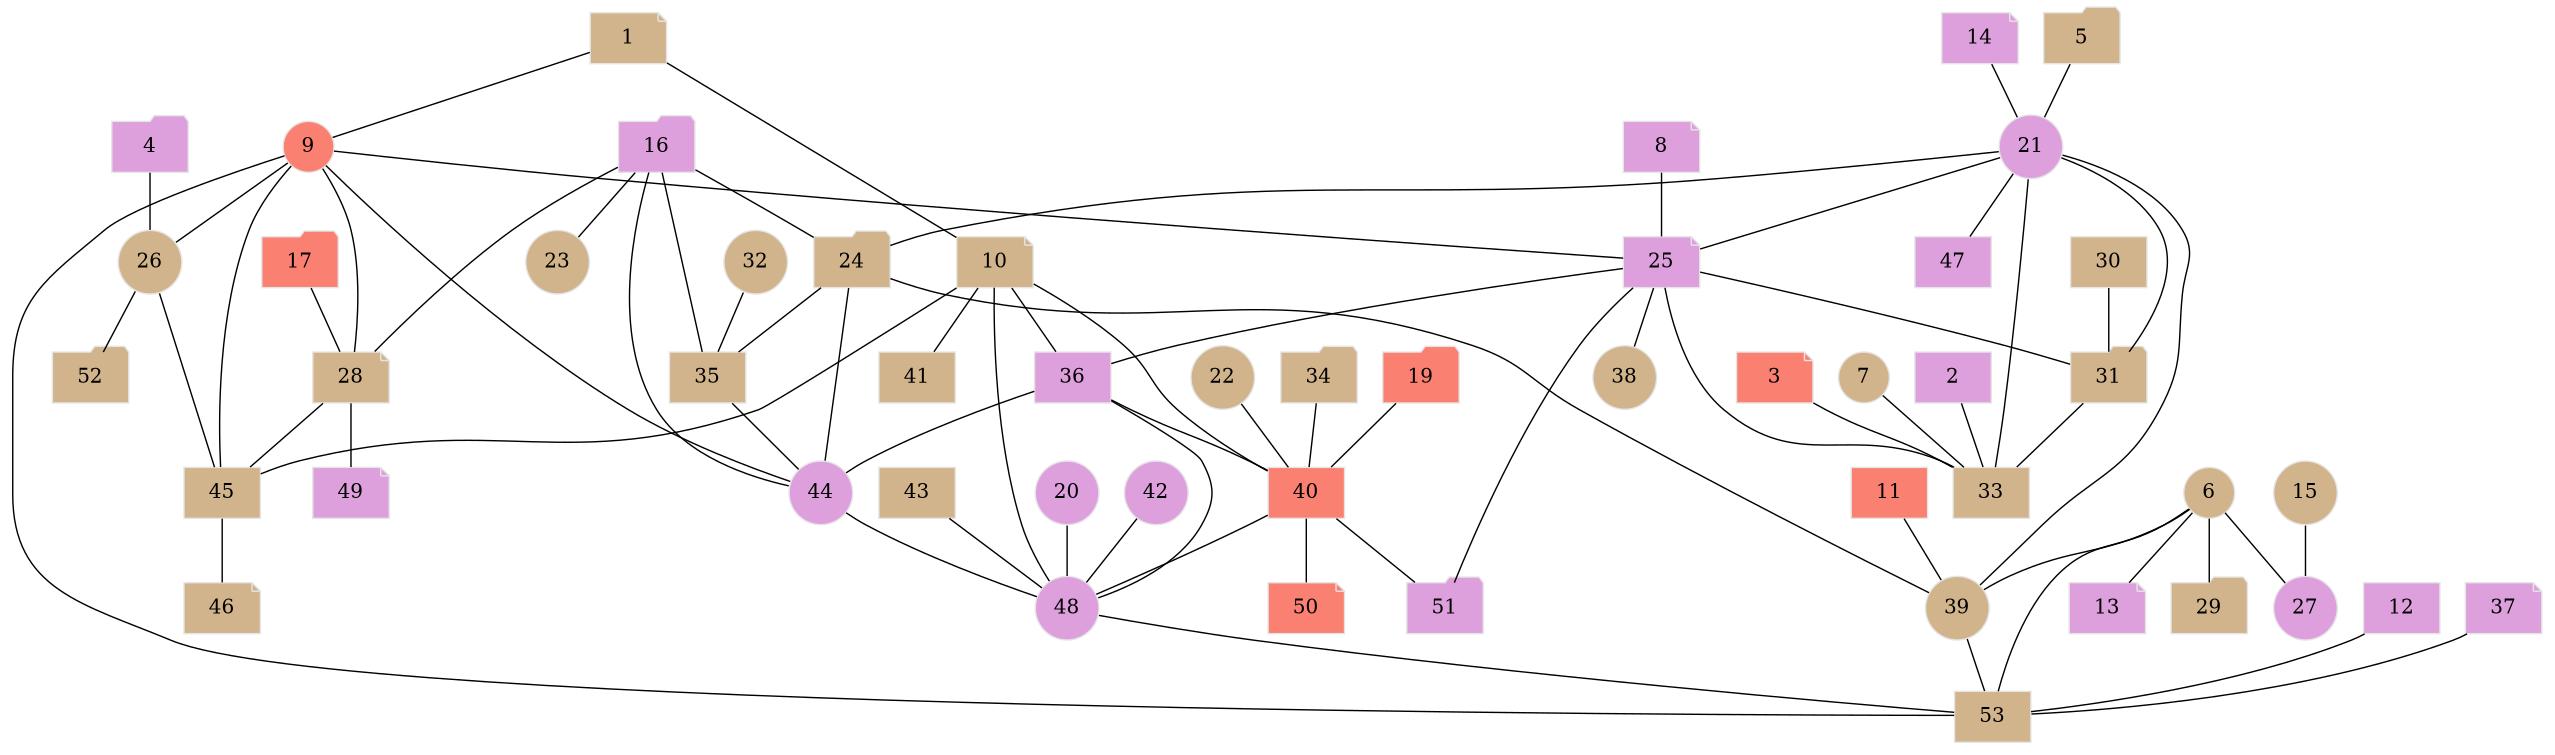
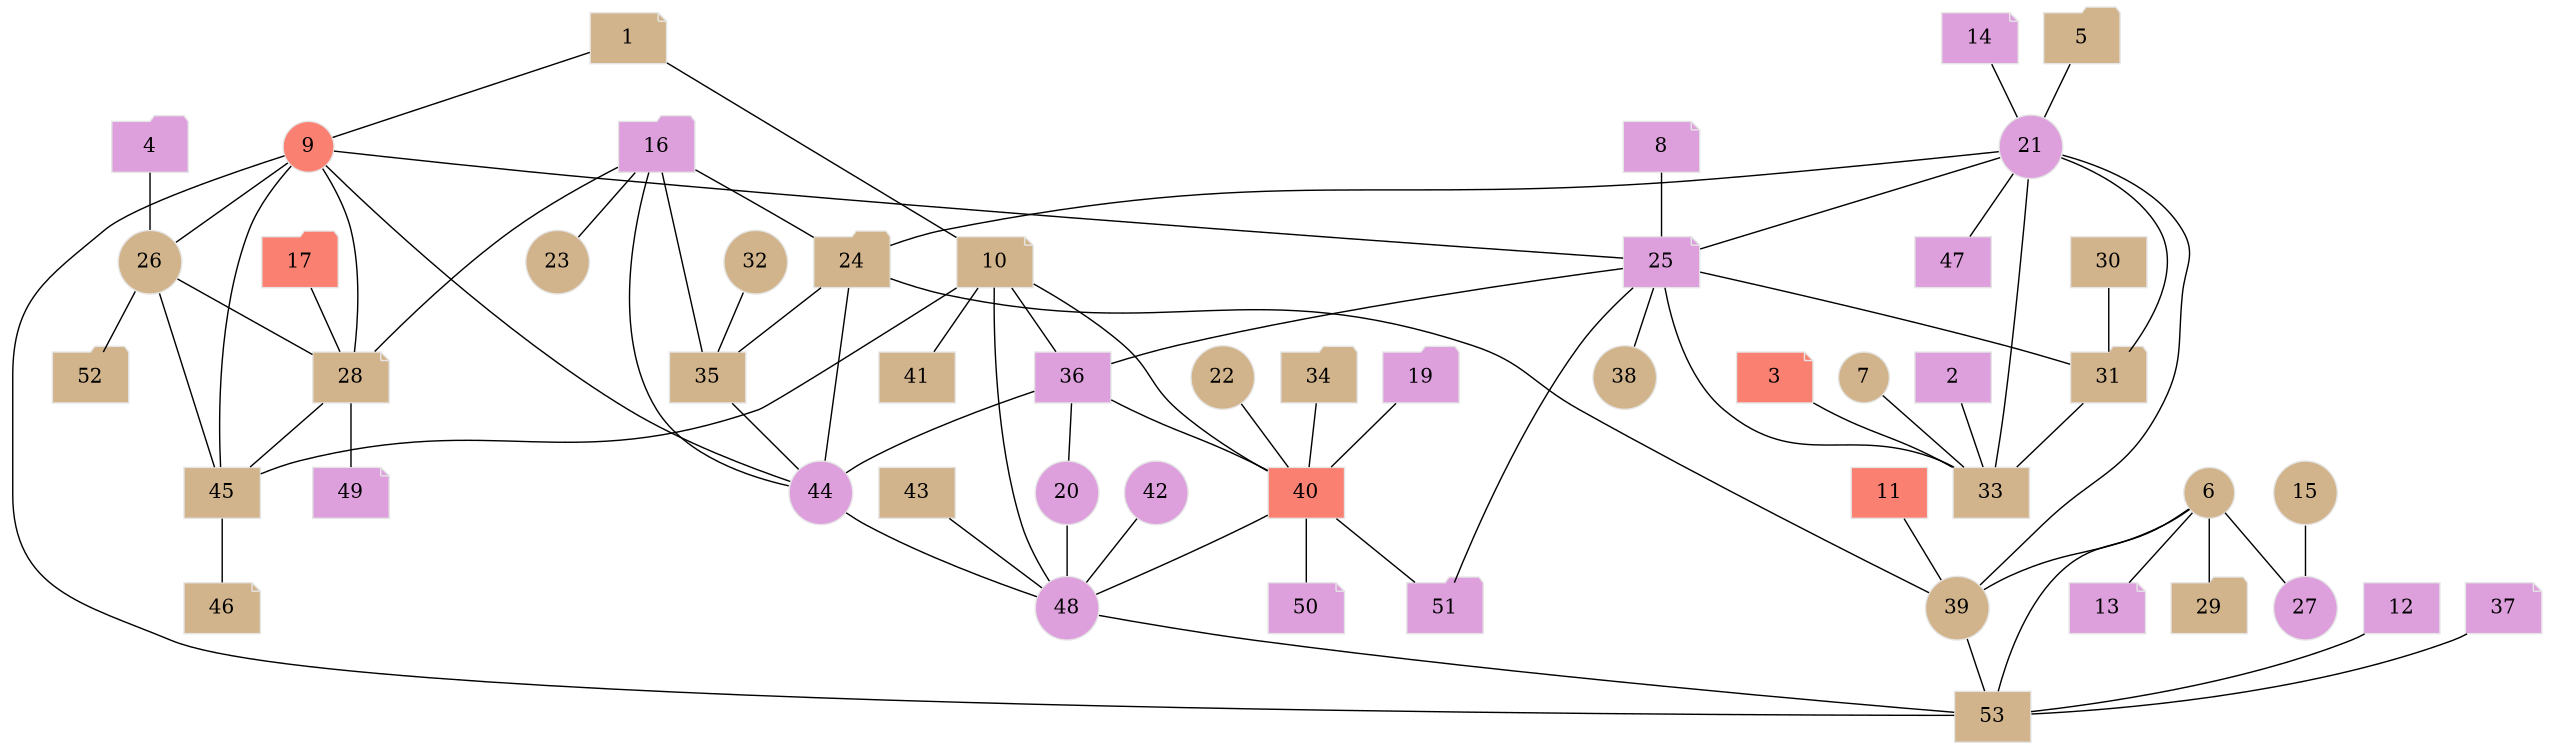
edge "26" -- "28": added
node "19": fillcolor salmon -> plum
edge "36" -- "48": now "36" -- "20"
node "50": fillcolor salmon -> plum
